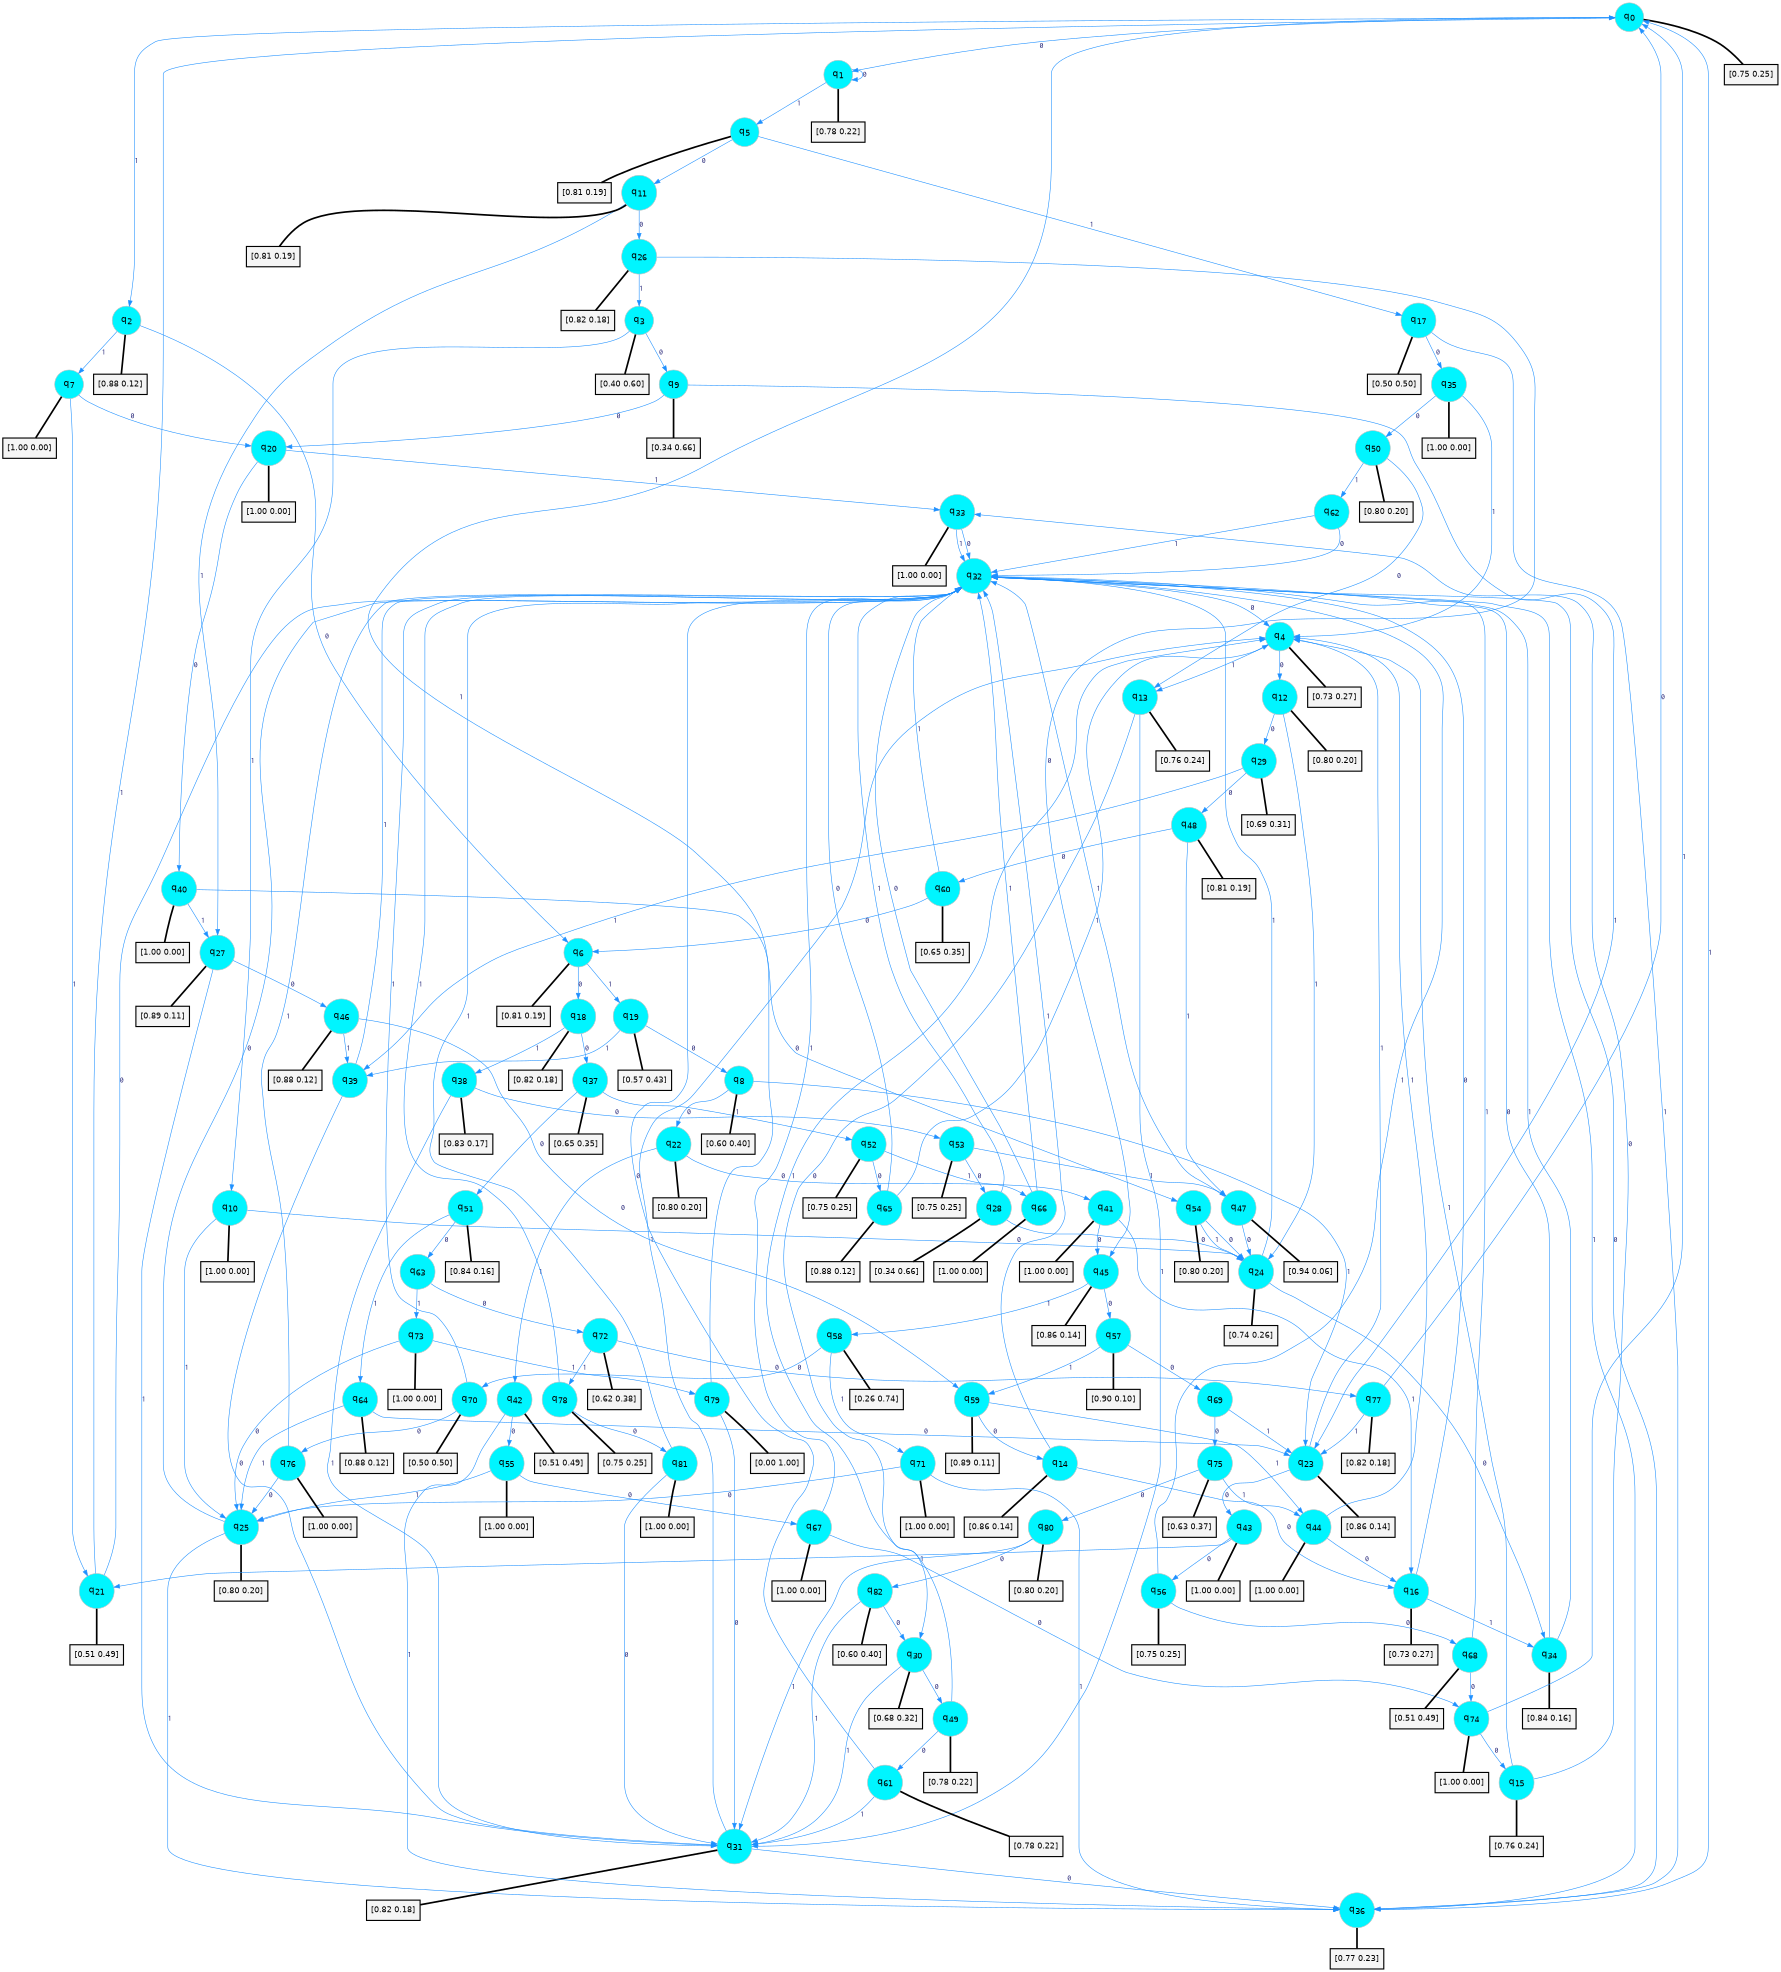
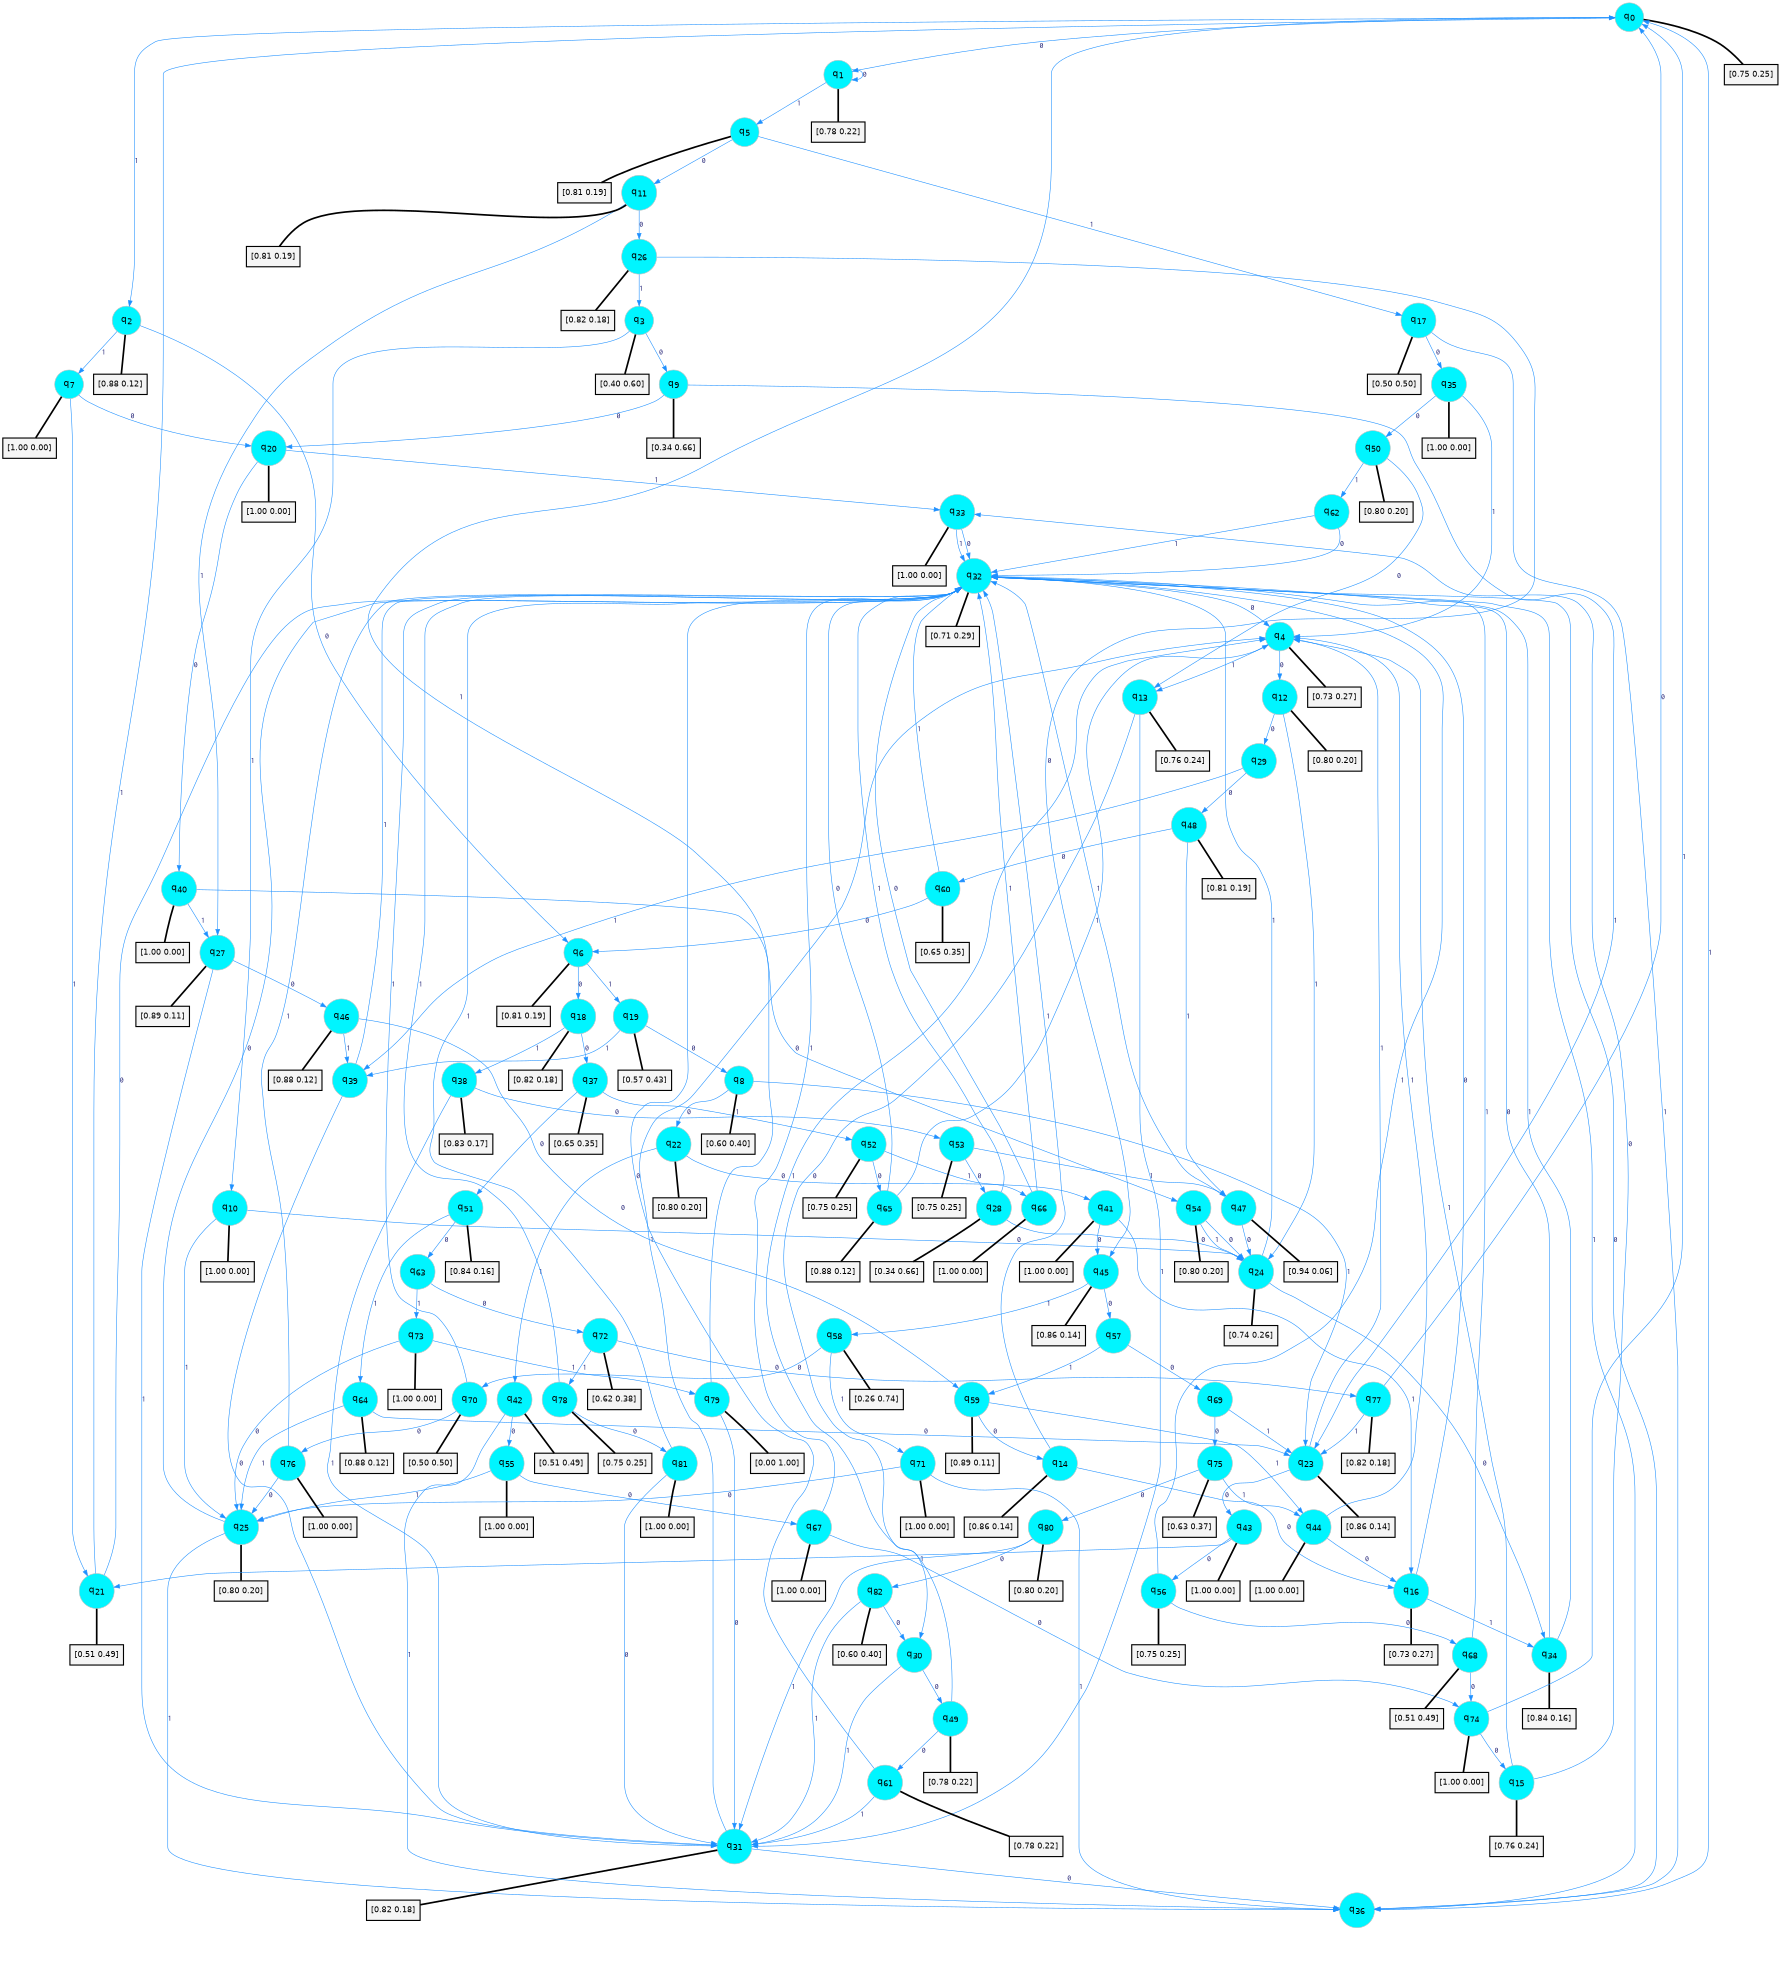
node "[0.71 0.29]": added
node "[0.69 0.31]": removed
node "[0.90 0.10]": removed
node "[0.68 0.32]": removed
node "[0.77 0.23]": removed
